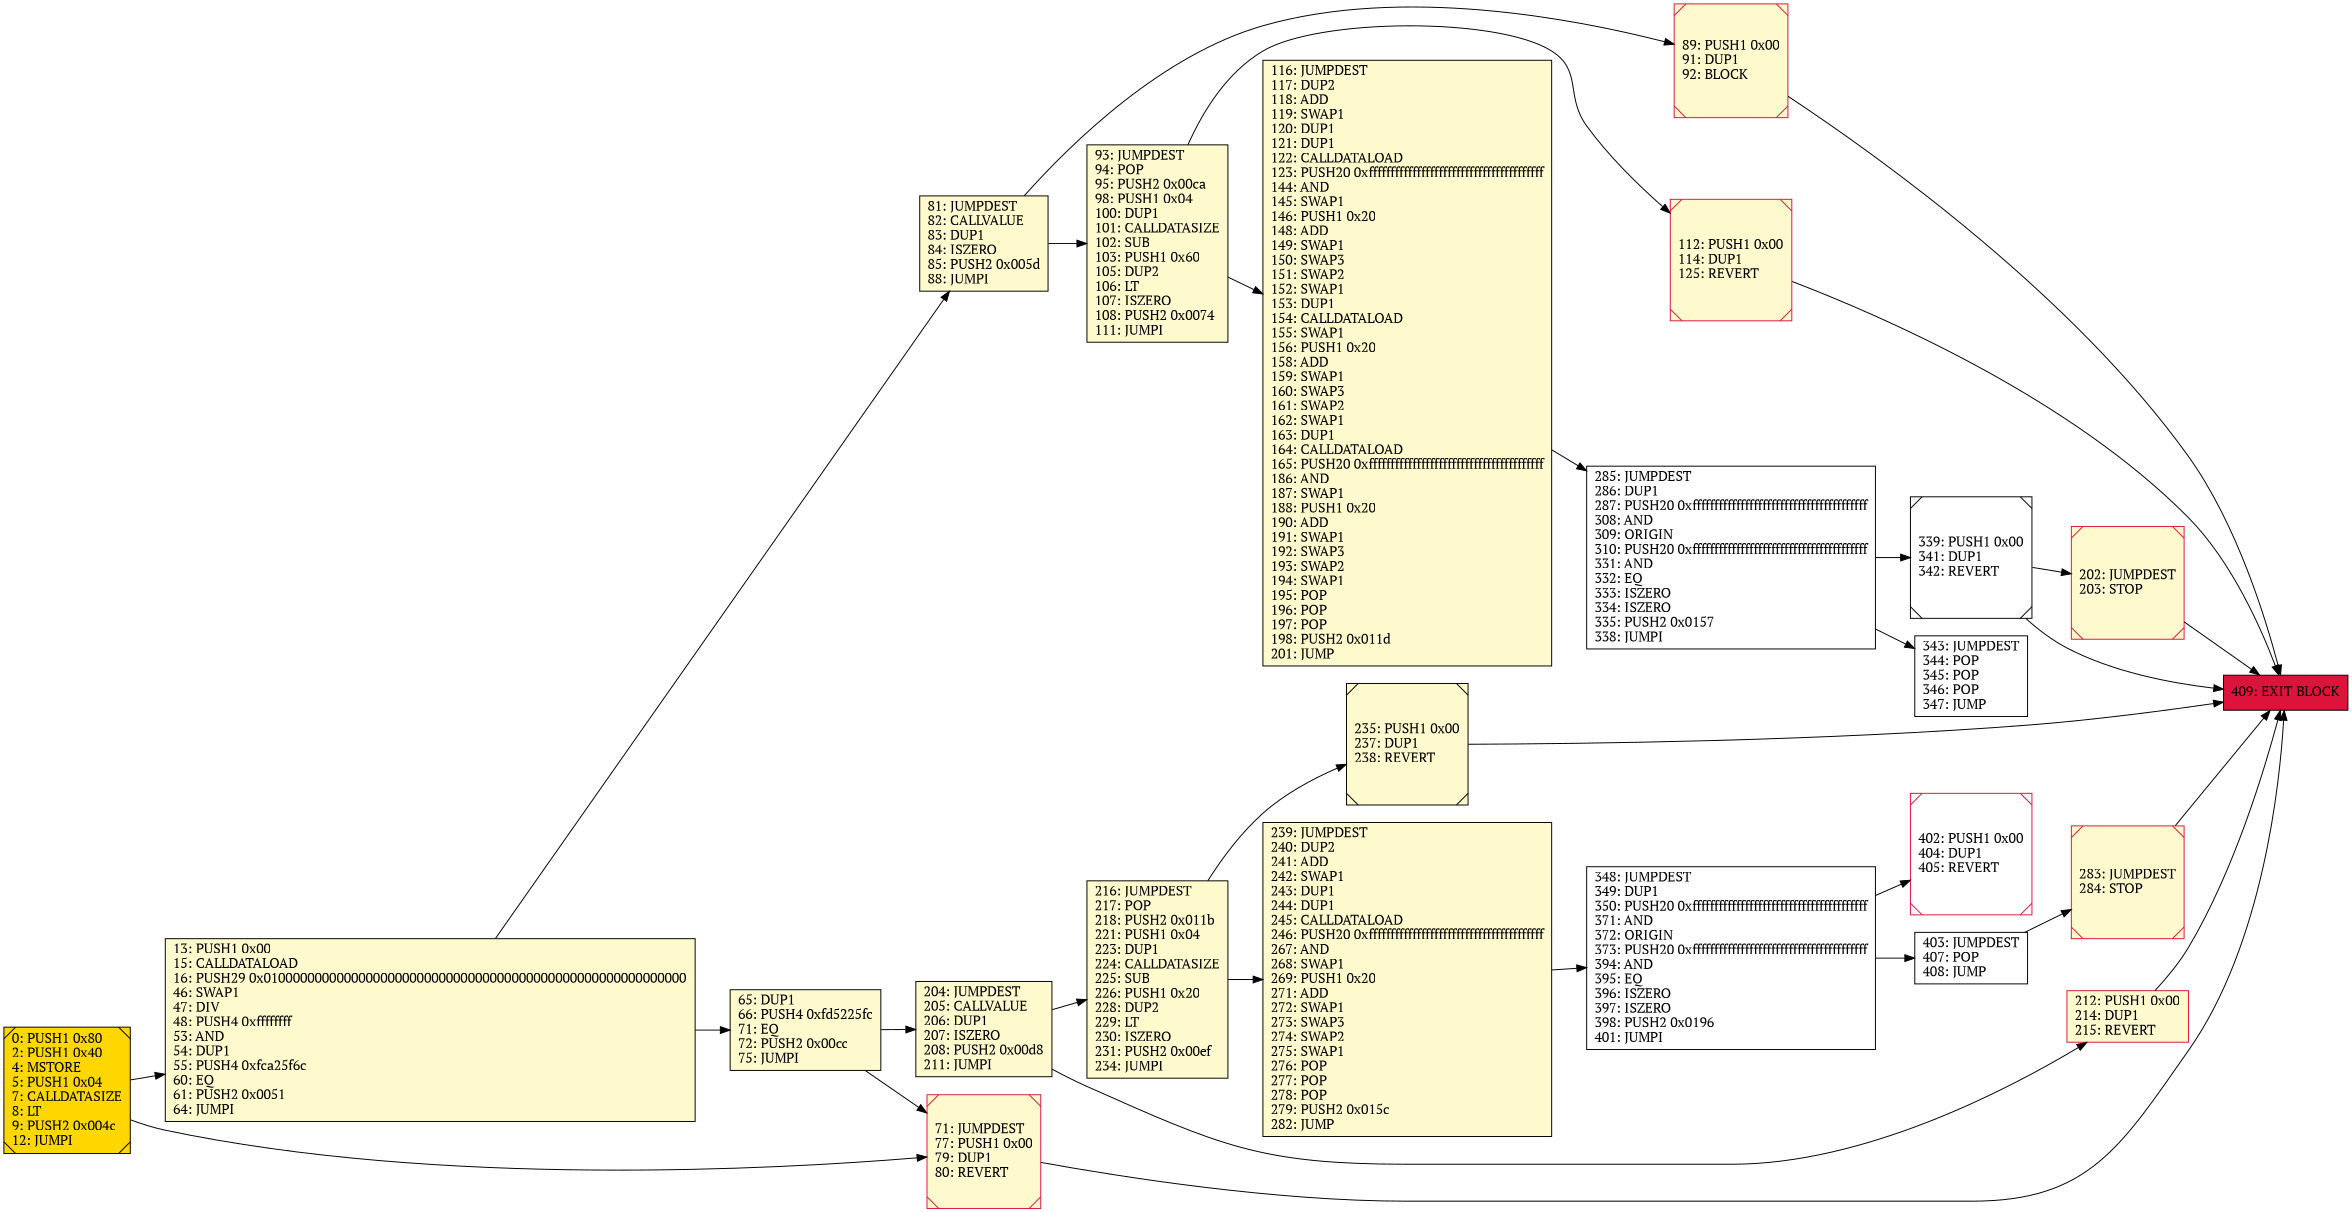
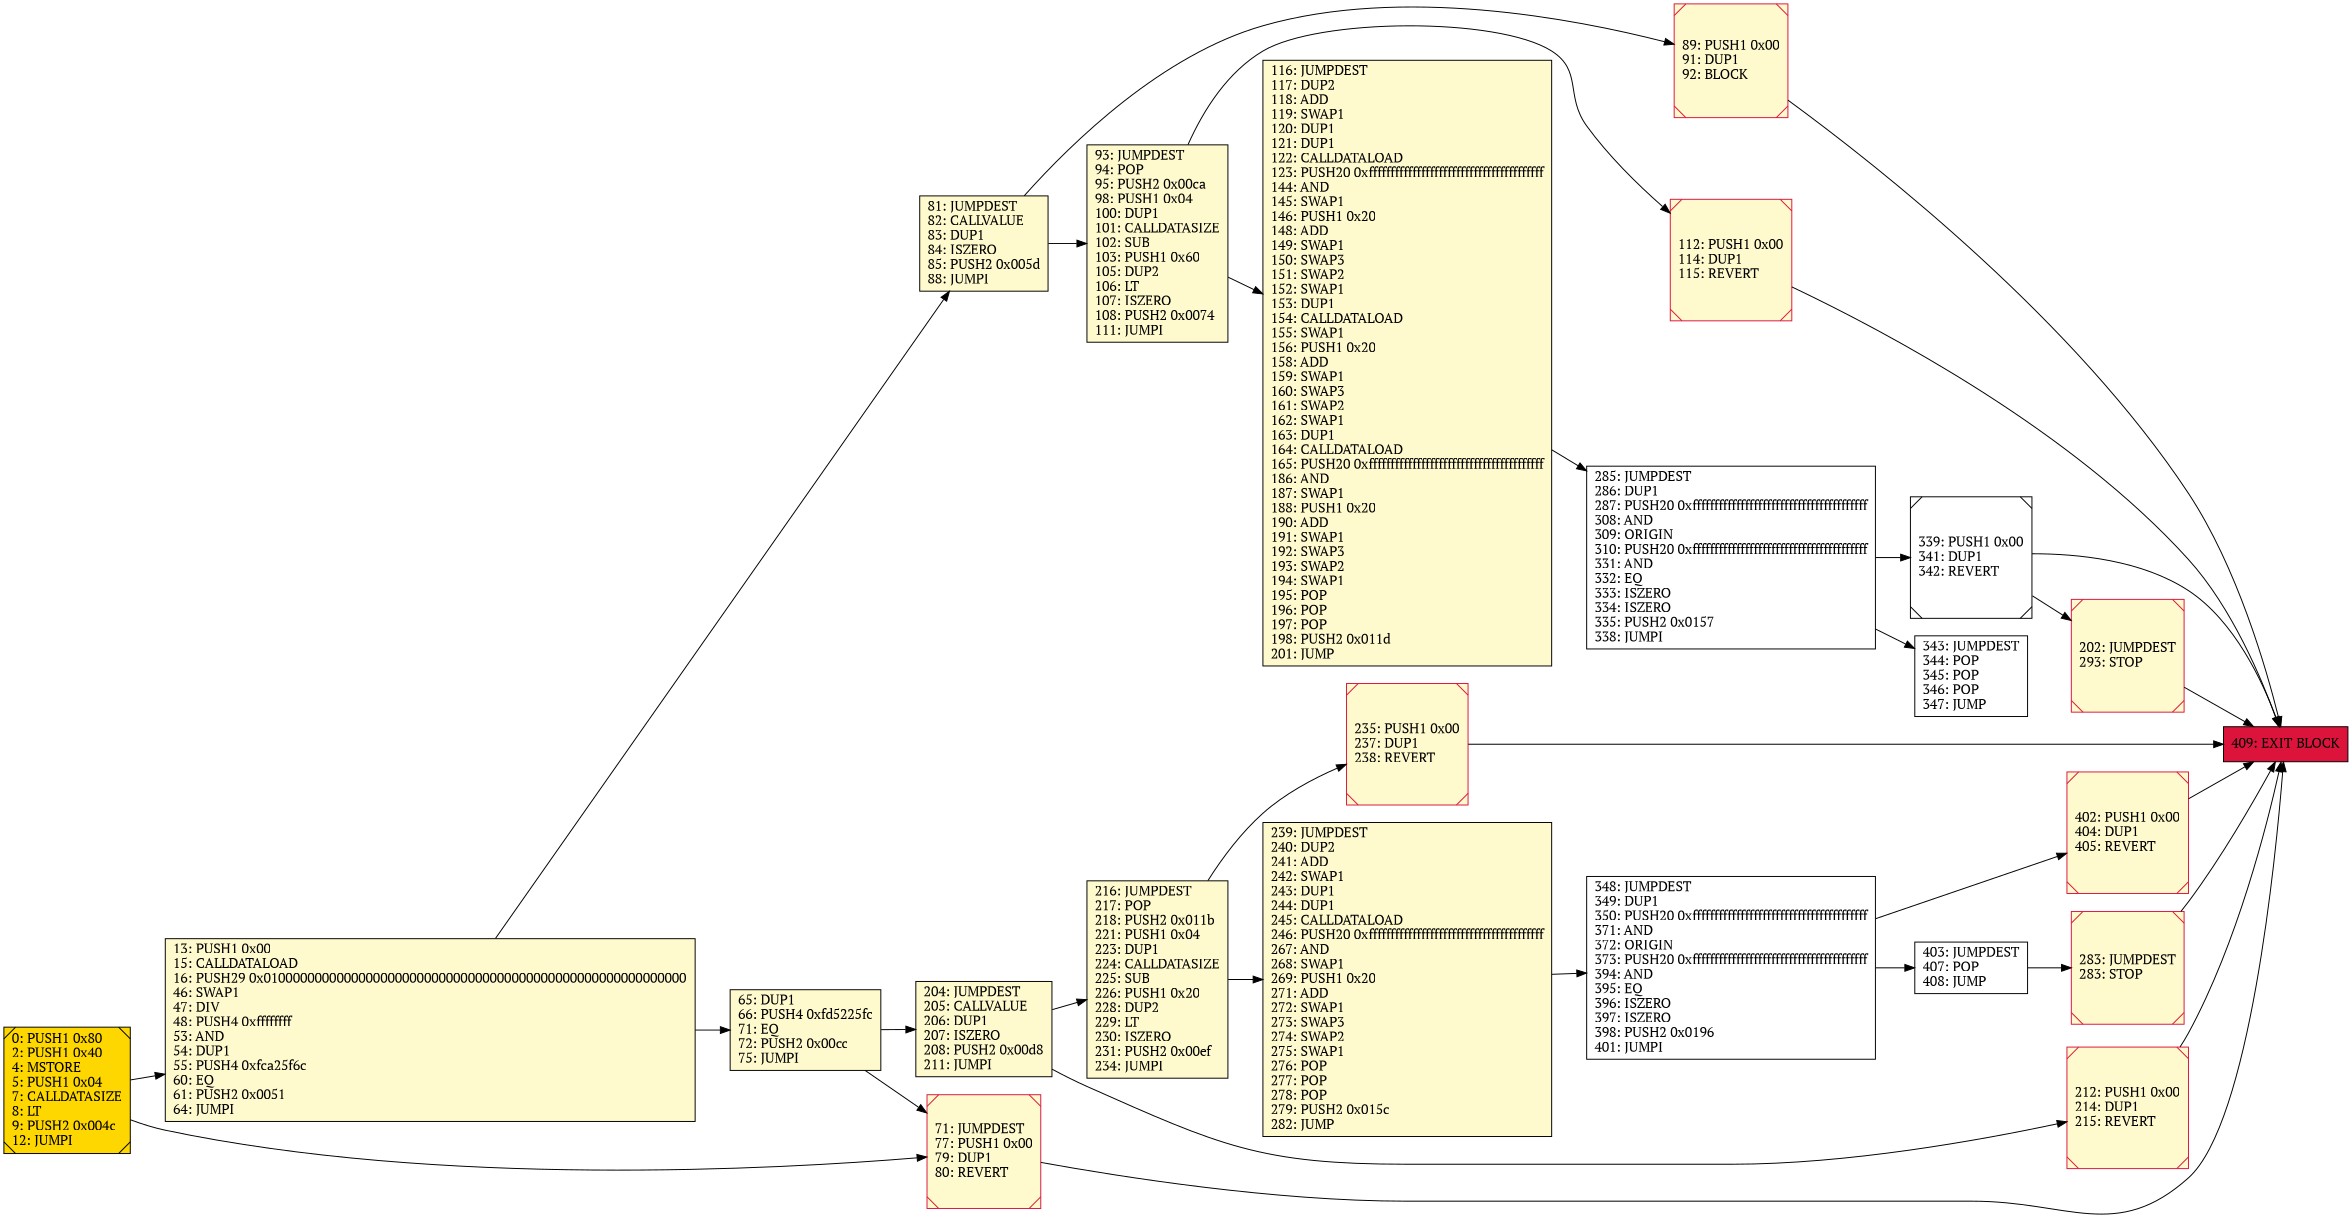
node "112: PUSH1 0x00 114: DUP1 125: REVERT": label "112: PUSH1 0x00 114: DUP1 125: REVERT" -> "112: PUSH1 0x00 114: DUP1 115: REVERT"
node "202: JUMPDEST 203: STOP": label "202: JUMPDEST 203: STOP" -> "202: JUMPDEST 293: STOP"
node "235: PUSH1 0x00 237: DUP1 238: REVERT": color black -> crimson
edge "402: PUSH1 0x00 404: DUP1 405: REVERT" -> "409: EXIT BLOCK": added
node "402: PUSH1 0x00 404: DUP1 405: REVERT": fillcolor white -> lemonchiffon
node "283: JUMPDEST 284: STOP": label "283: JUMPDEST 284: STOP" -> "283: JUMPDEST 283: STOP"
node "212: PUSH1 0x00 214: DUP1 215: REVERT": shape box -> Msquare
